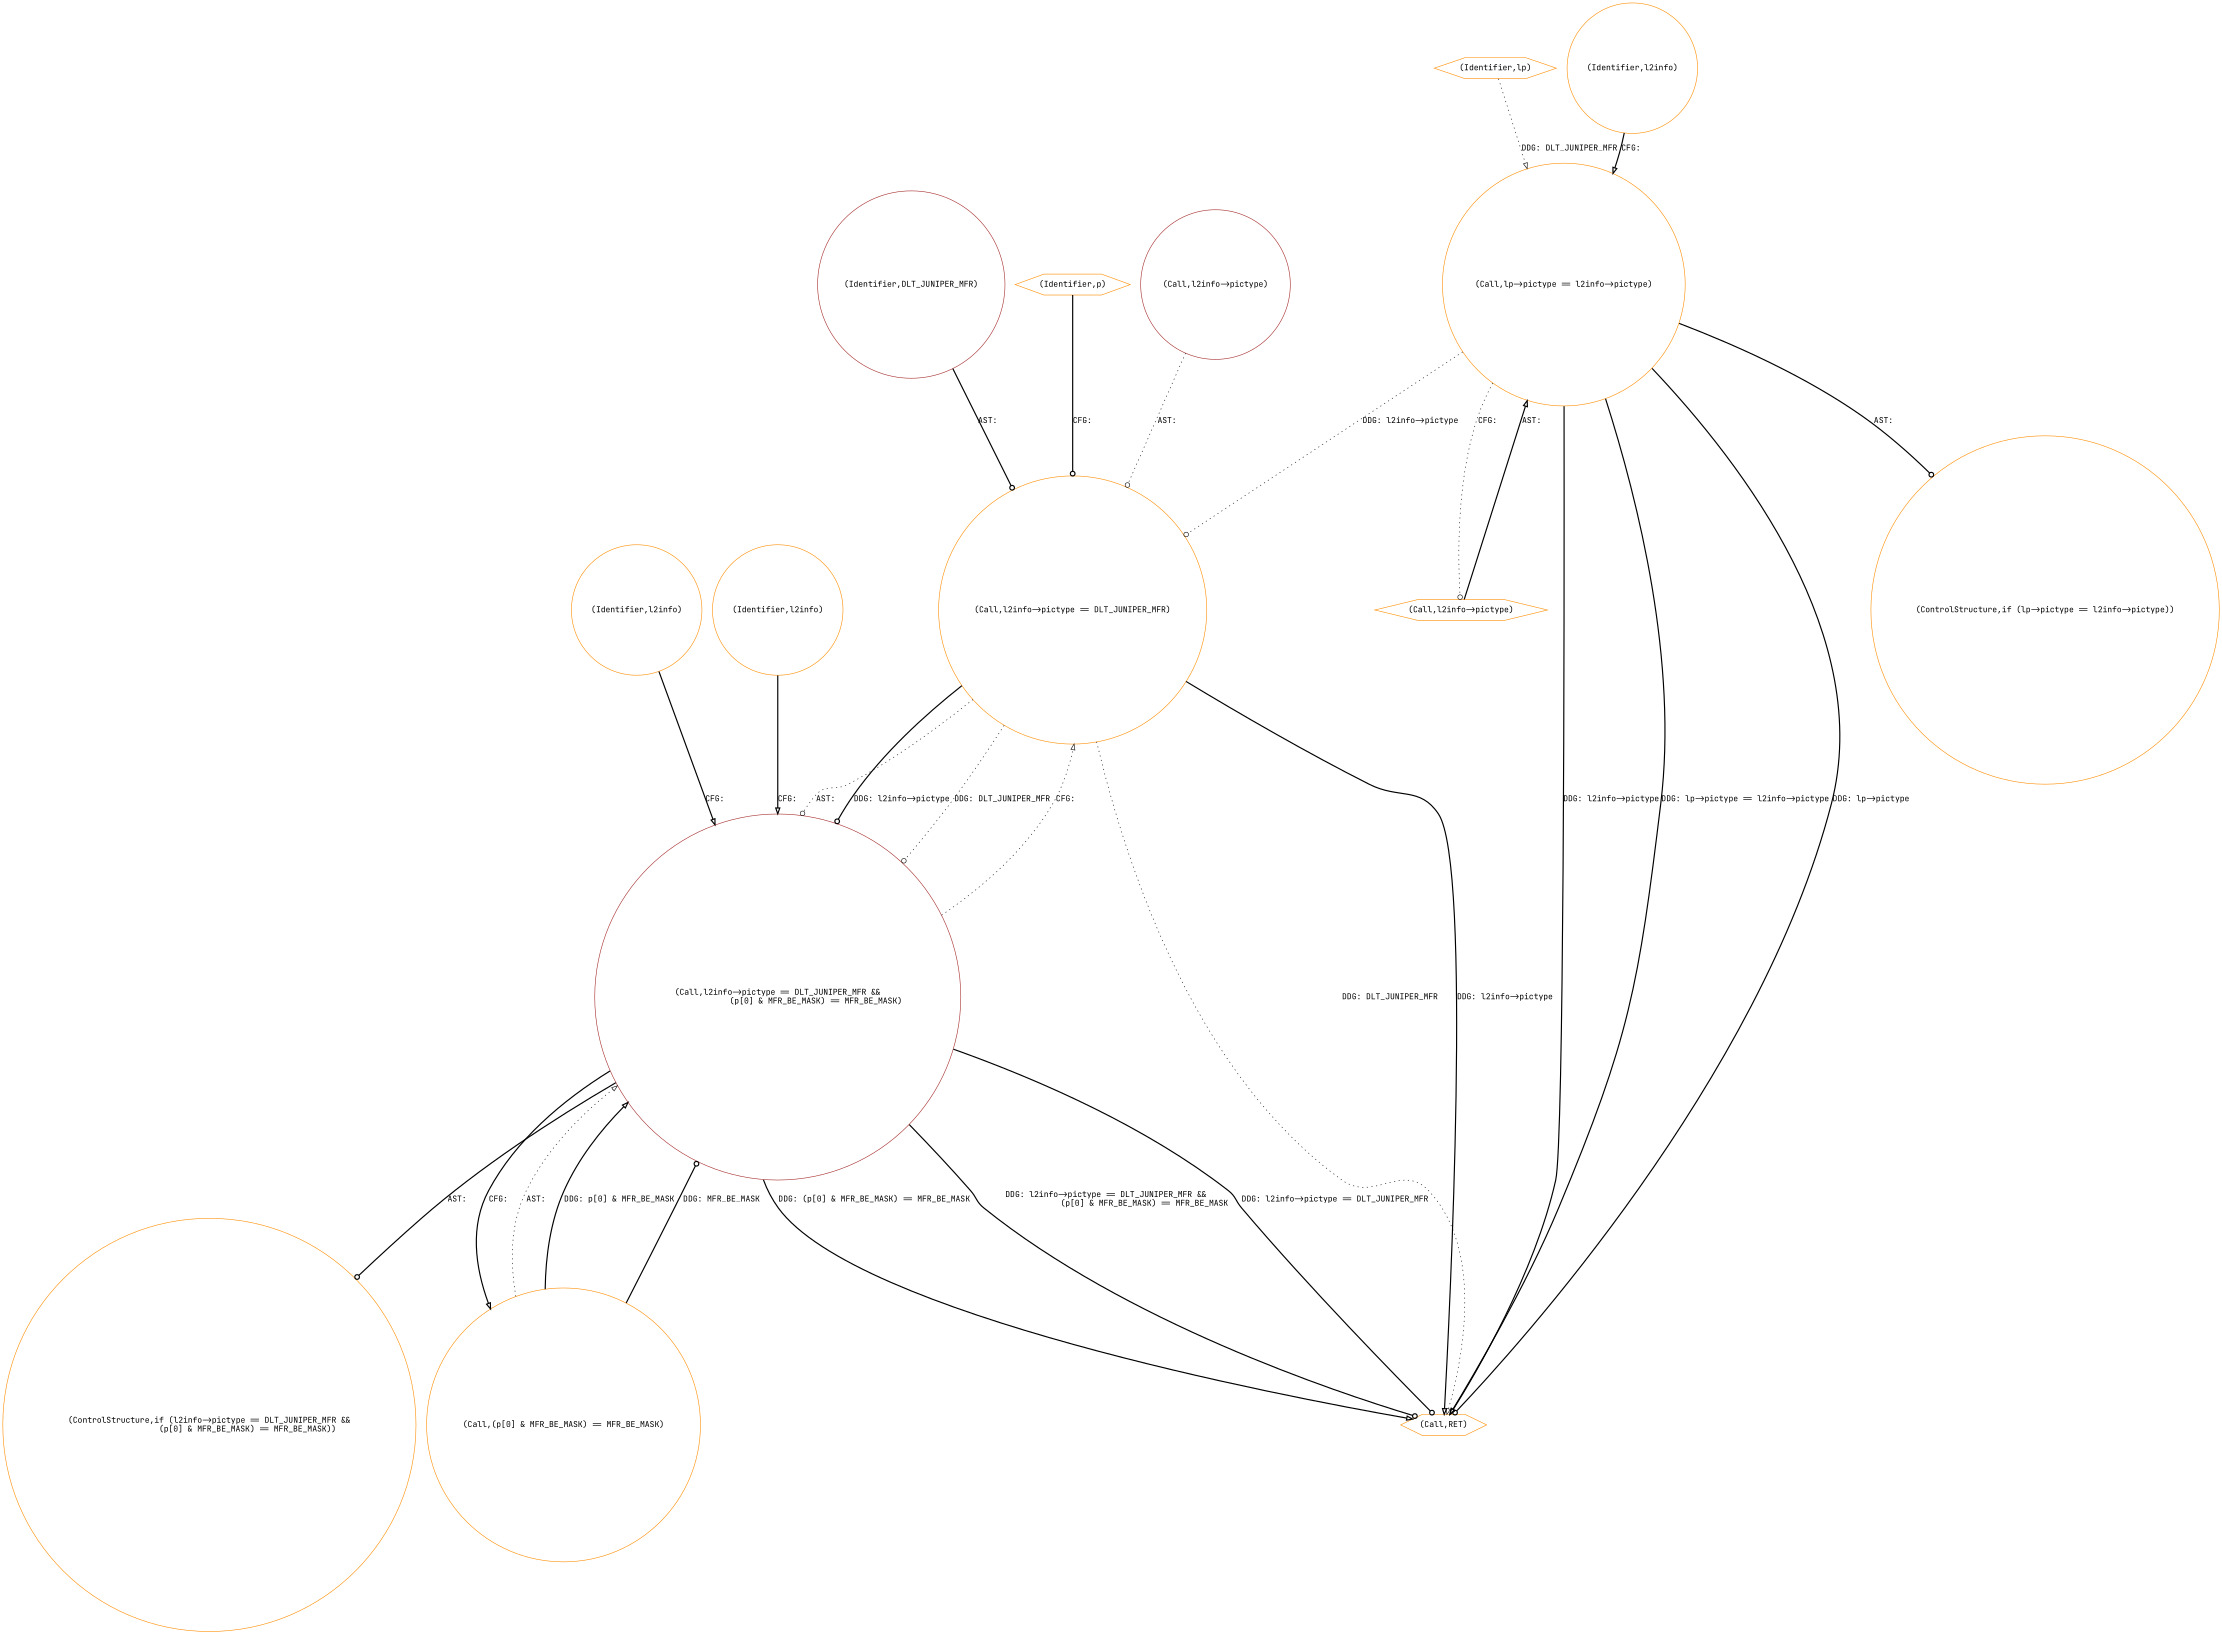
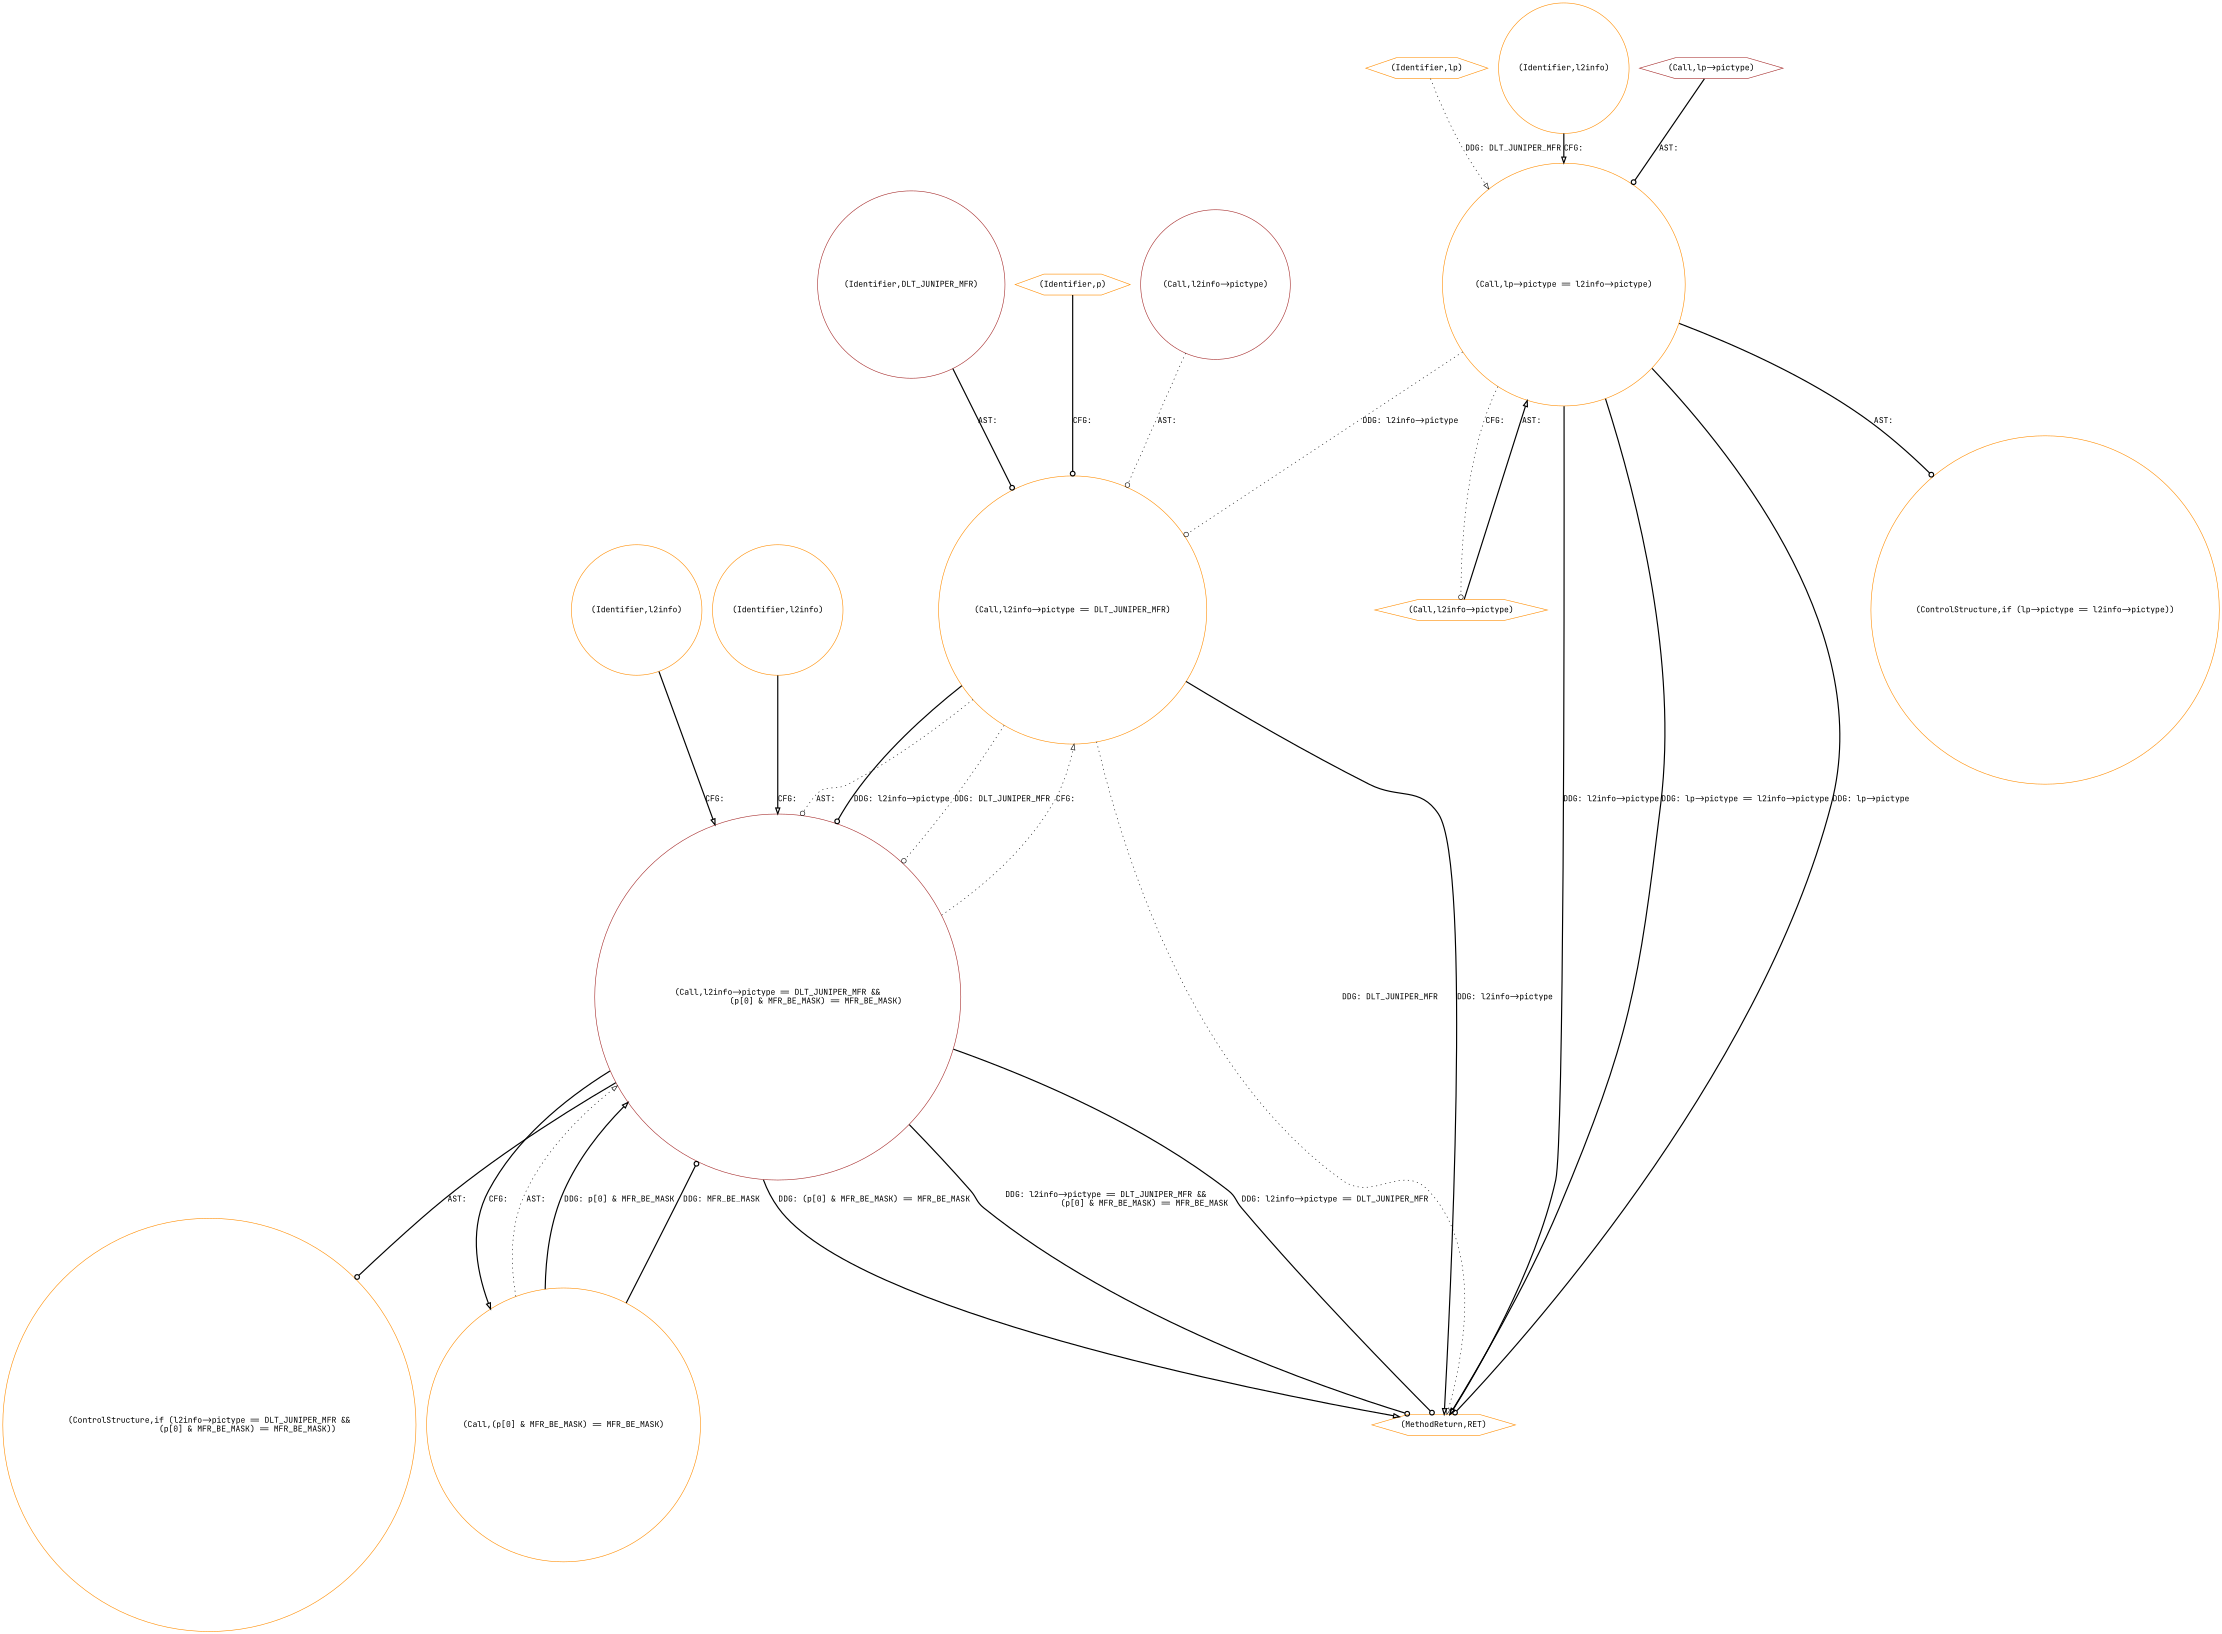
node "(Call,lp->pictype)": added
node "(Call,RET)": label "(Call,RET)" -> "(MethodReturn,RET)"
